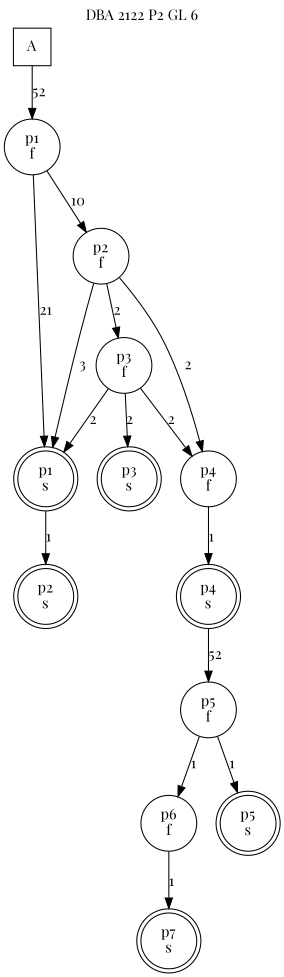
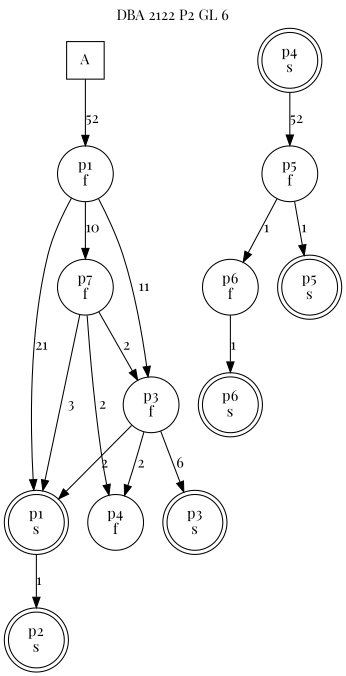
node "p2 f": label "p2 f" -> "p7 f"
edge "p1 f" -> "p3 f": added, label "11"
edge "p3 f" -> "p3 s": label "2" -> "6"
edge "p4 f" -> "p4 s": removed, label "1"
node "p7 s": label "p7 s" -> "p6 s"
